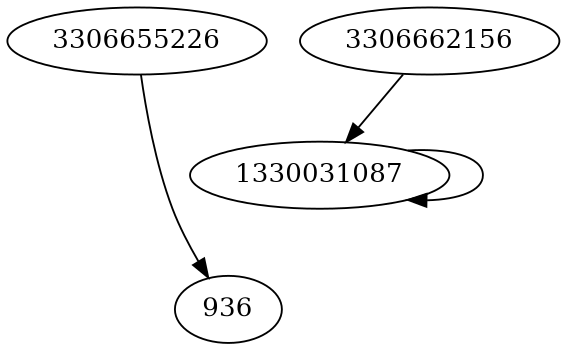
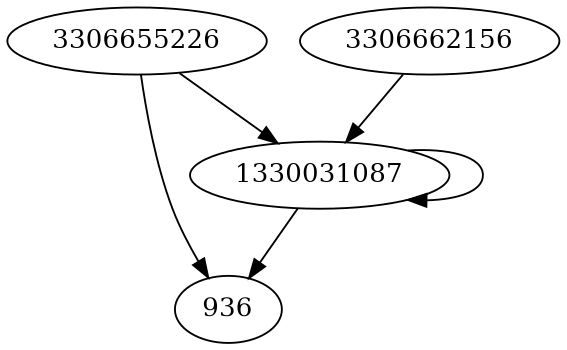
edge "3306655226" -> "1330031087": added
edge "1330031087" -> "936": added
